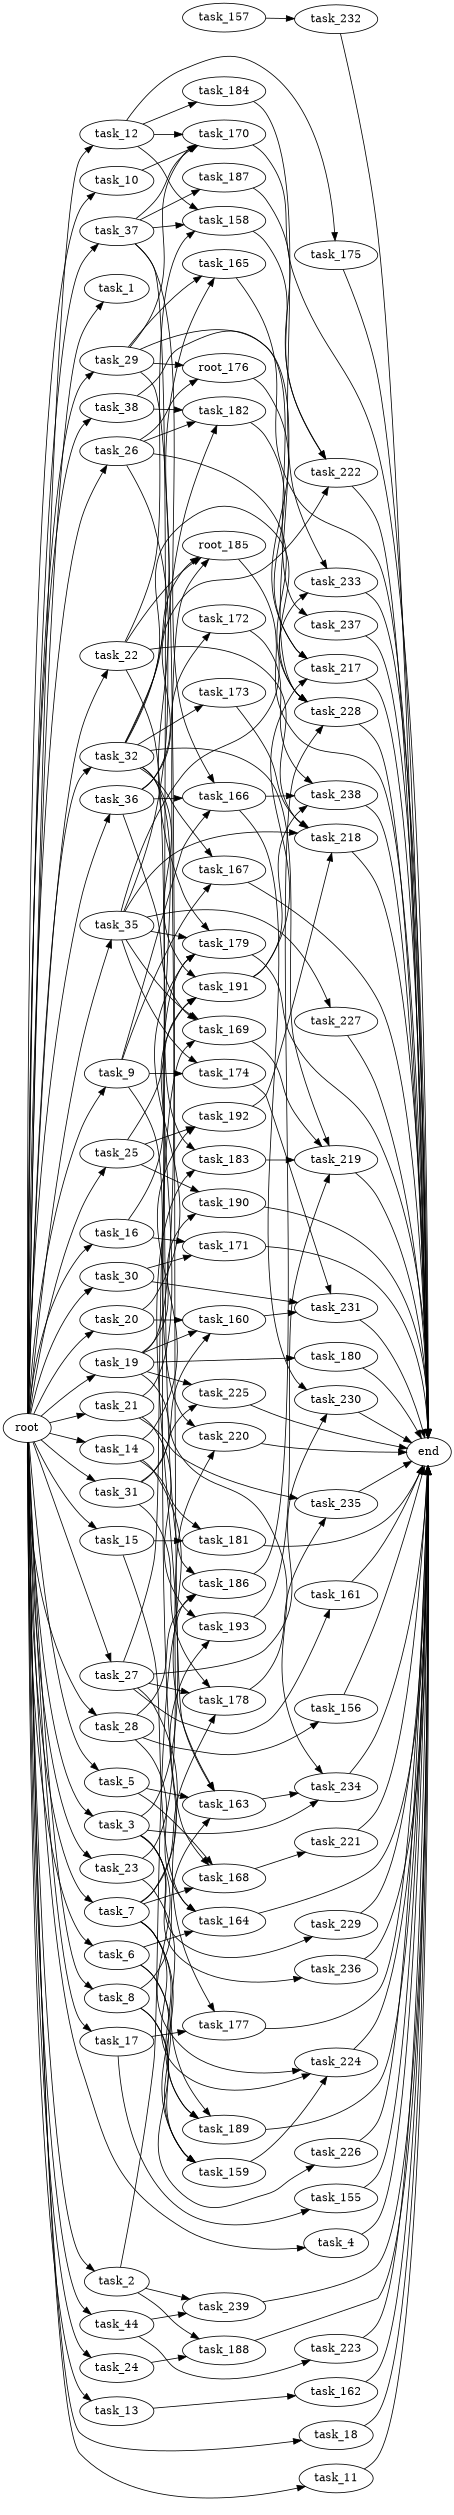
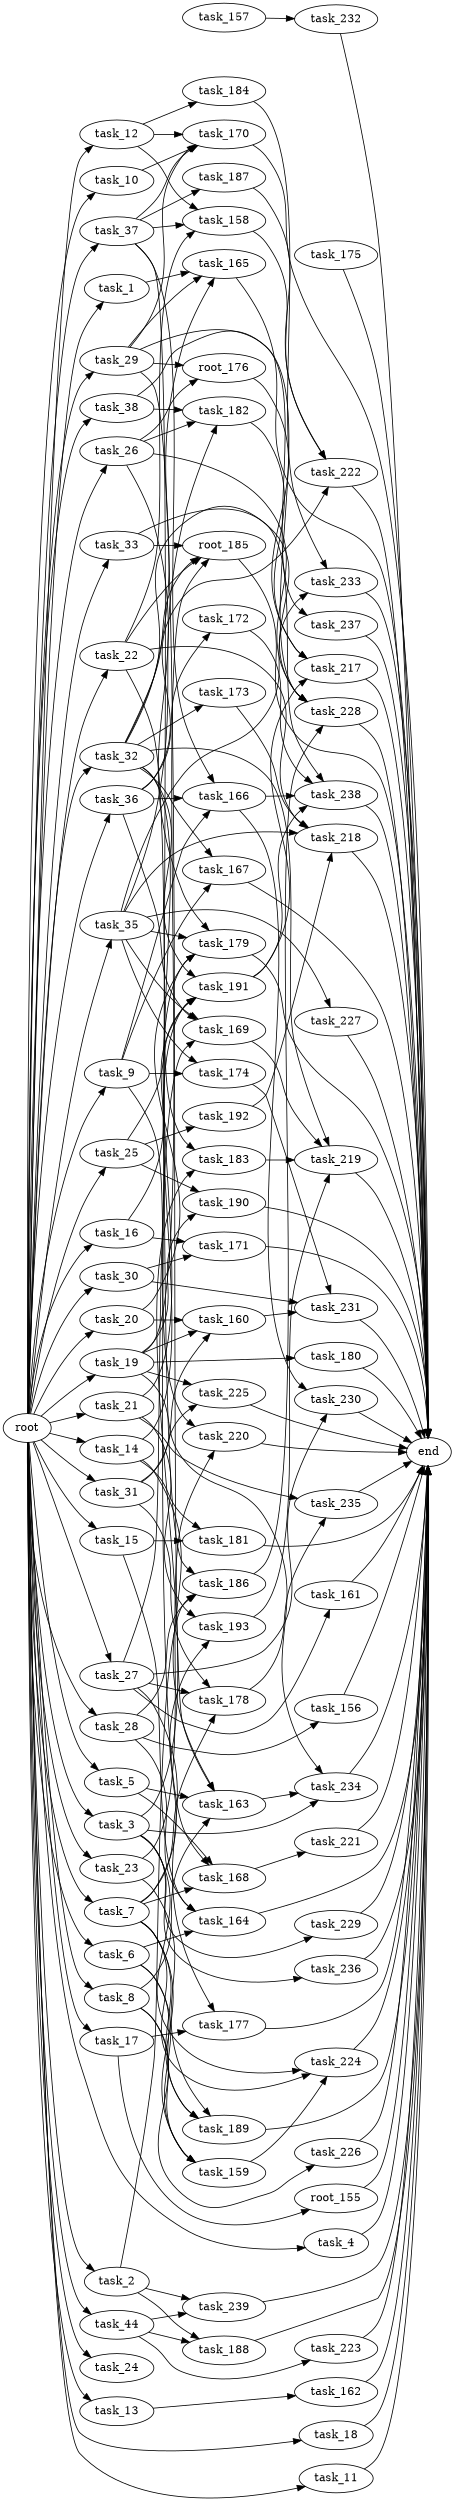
edge "task_12" -> "task_175": removed
edge "task_1" -> "task_165": added
node "task_33": added
edge "task_14" -> "task_192": now "task_14" -> "task_191"
node "task_155": label "task_155" -> "root_155"
edge "task_24" -> "task_188": now "task_44" -> "task_188"
